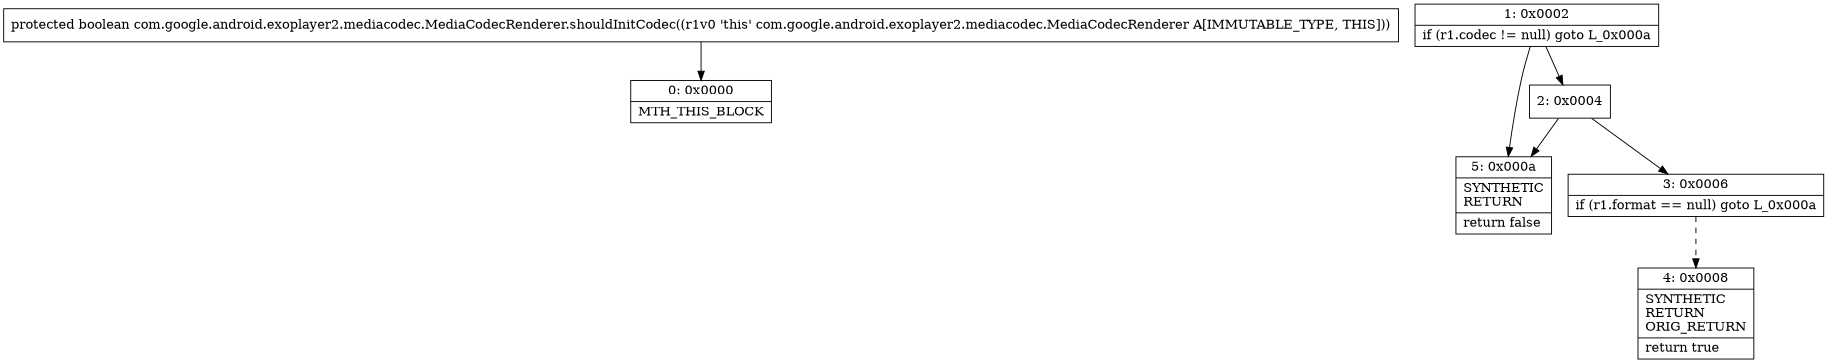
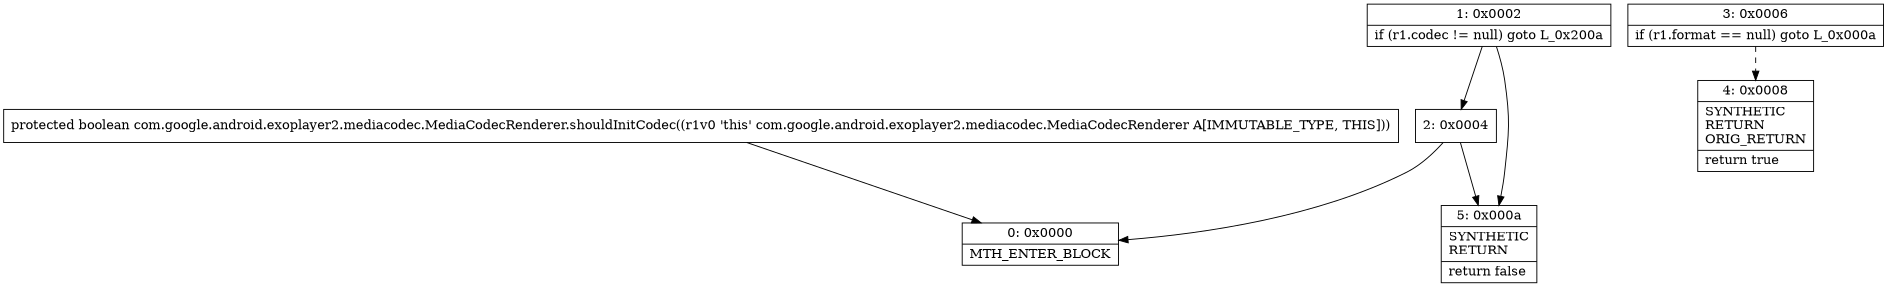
node "1: 0x0002": text "if (r1.codec != null) goto L_0x000a" -> "if (r1.codec != null) goto L_0x200a"
node "0: 0x0000": text "MTH_THIS_BLOCK" -> "MTH_ENTER_BLOCK"
edge "2: 0x0004" -> "3: 0x0006": now "2: 0x0004" -> "0: 0x0000"
